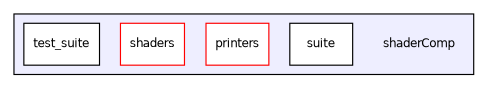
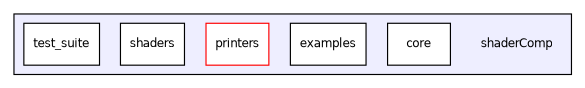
node "shaders": color red -> black
node "suite": label "suite" -> "core"
node "examples": added
